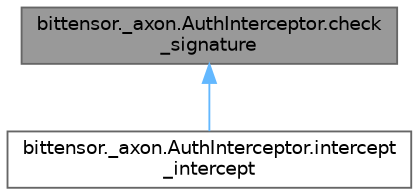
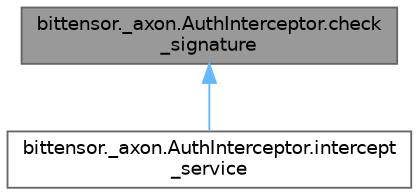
node "bittensor._axon.AuthInterceptor.intercept _intercept": label "bittensor._axon.AuthInterceptor.intercept _intercept" -> "bittensor._axon.AuthInterceptor.intercept _service"
